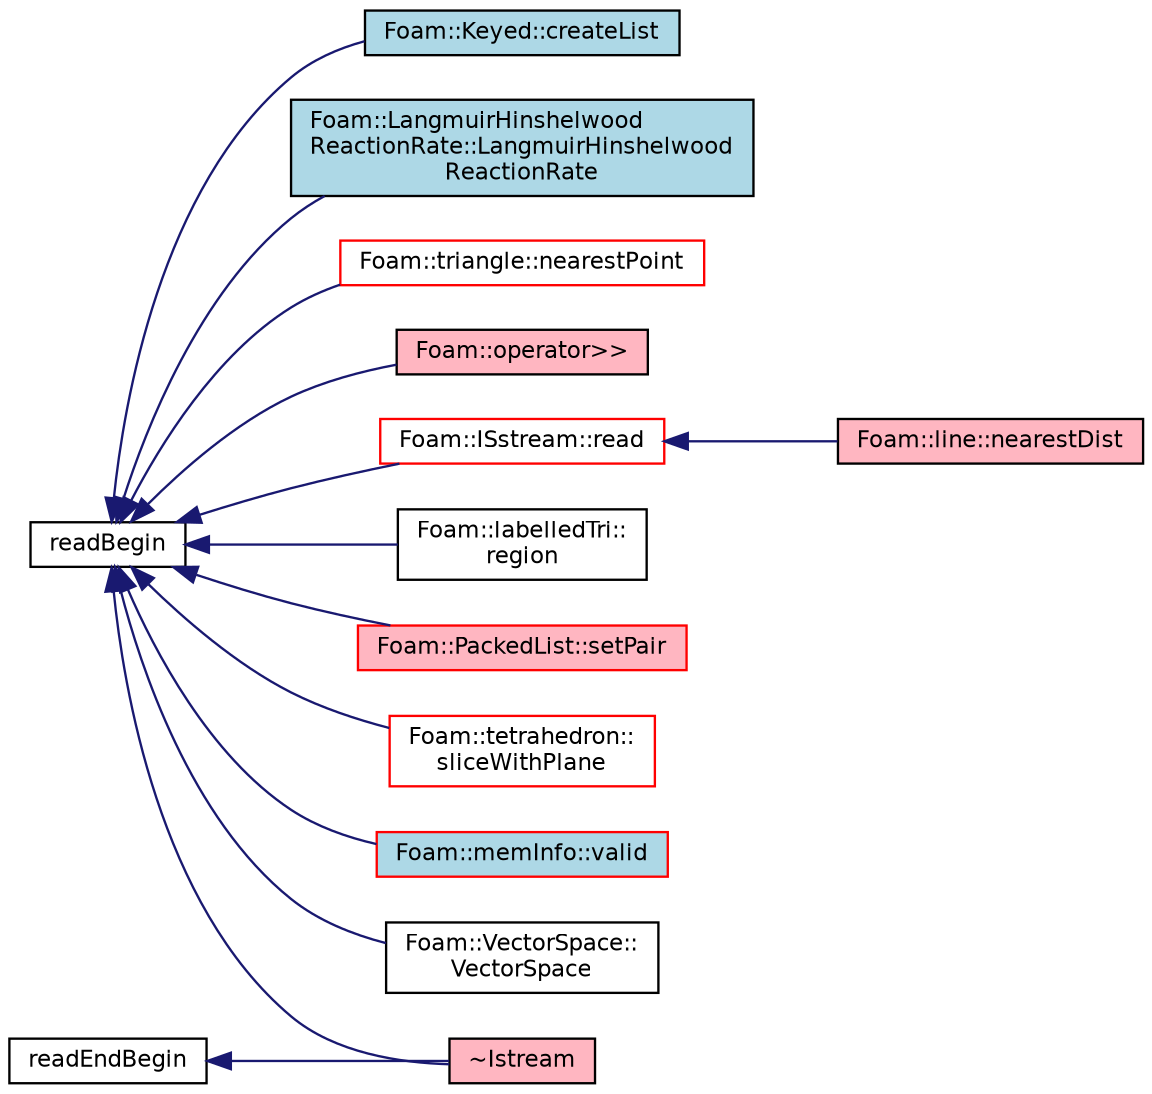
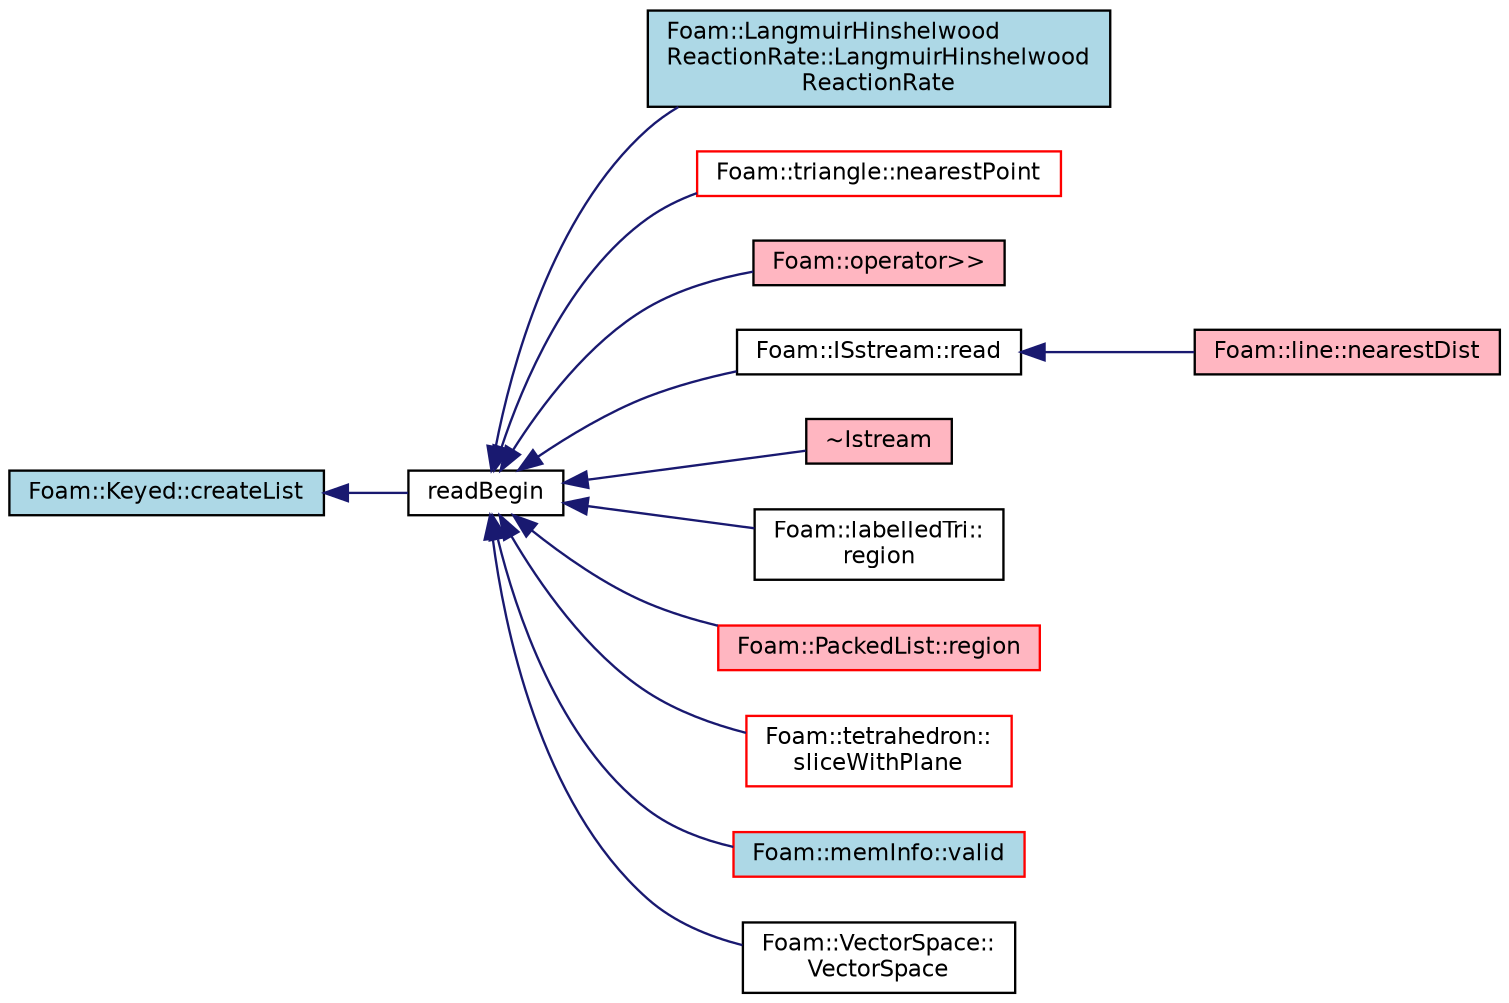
edge "Foam::Keyed::createList" -> "readBegin": reversed
node "Foam::ISstream::read": color red -> black
node "Foam::PackedList::setPair": label "Foam::PackedList::setPair" -> "Foam::PackedList::region"
node "readEndBegin": removed
